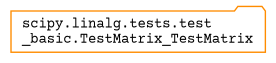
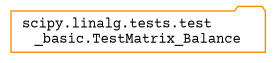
node "scipy.linalg.tests.test _basic.TestMatrix_TestMatrix": label "scipy.linalg.tests.test _basic.TestMatrix_TestMatrix" -> "scipy.linalg.tests.test _basic.TestMatrix_Balance"
